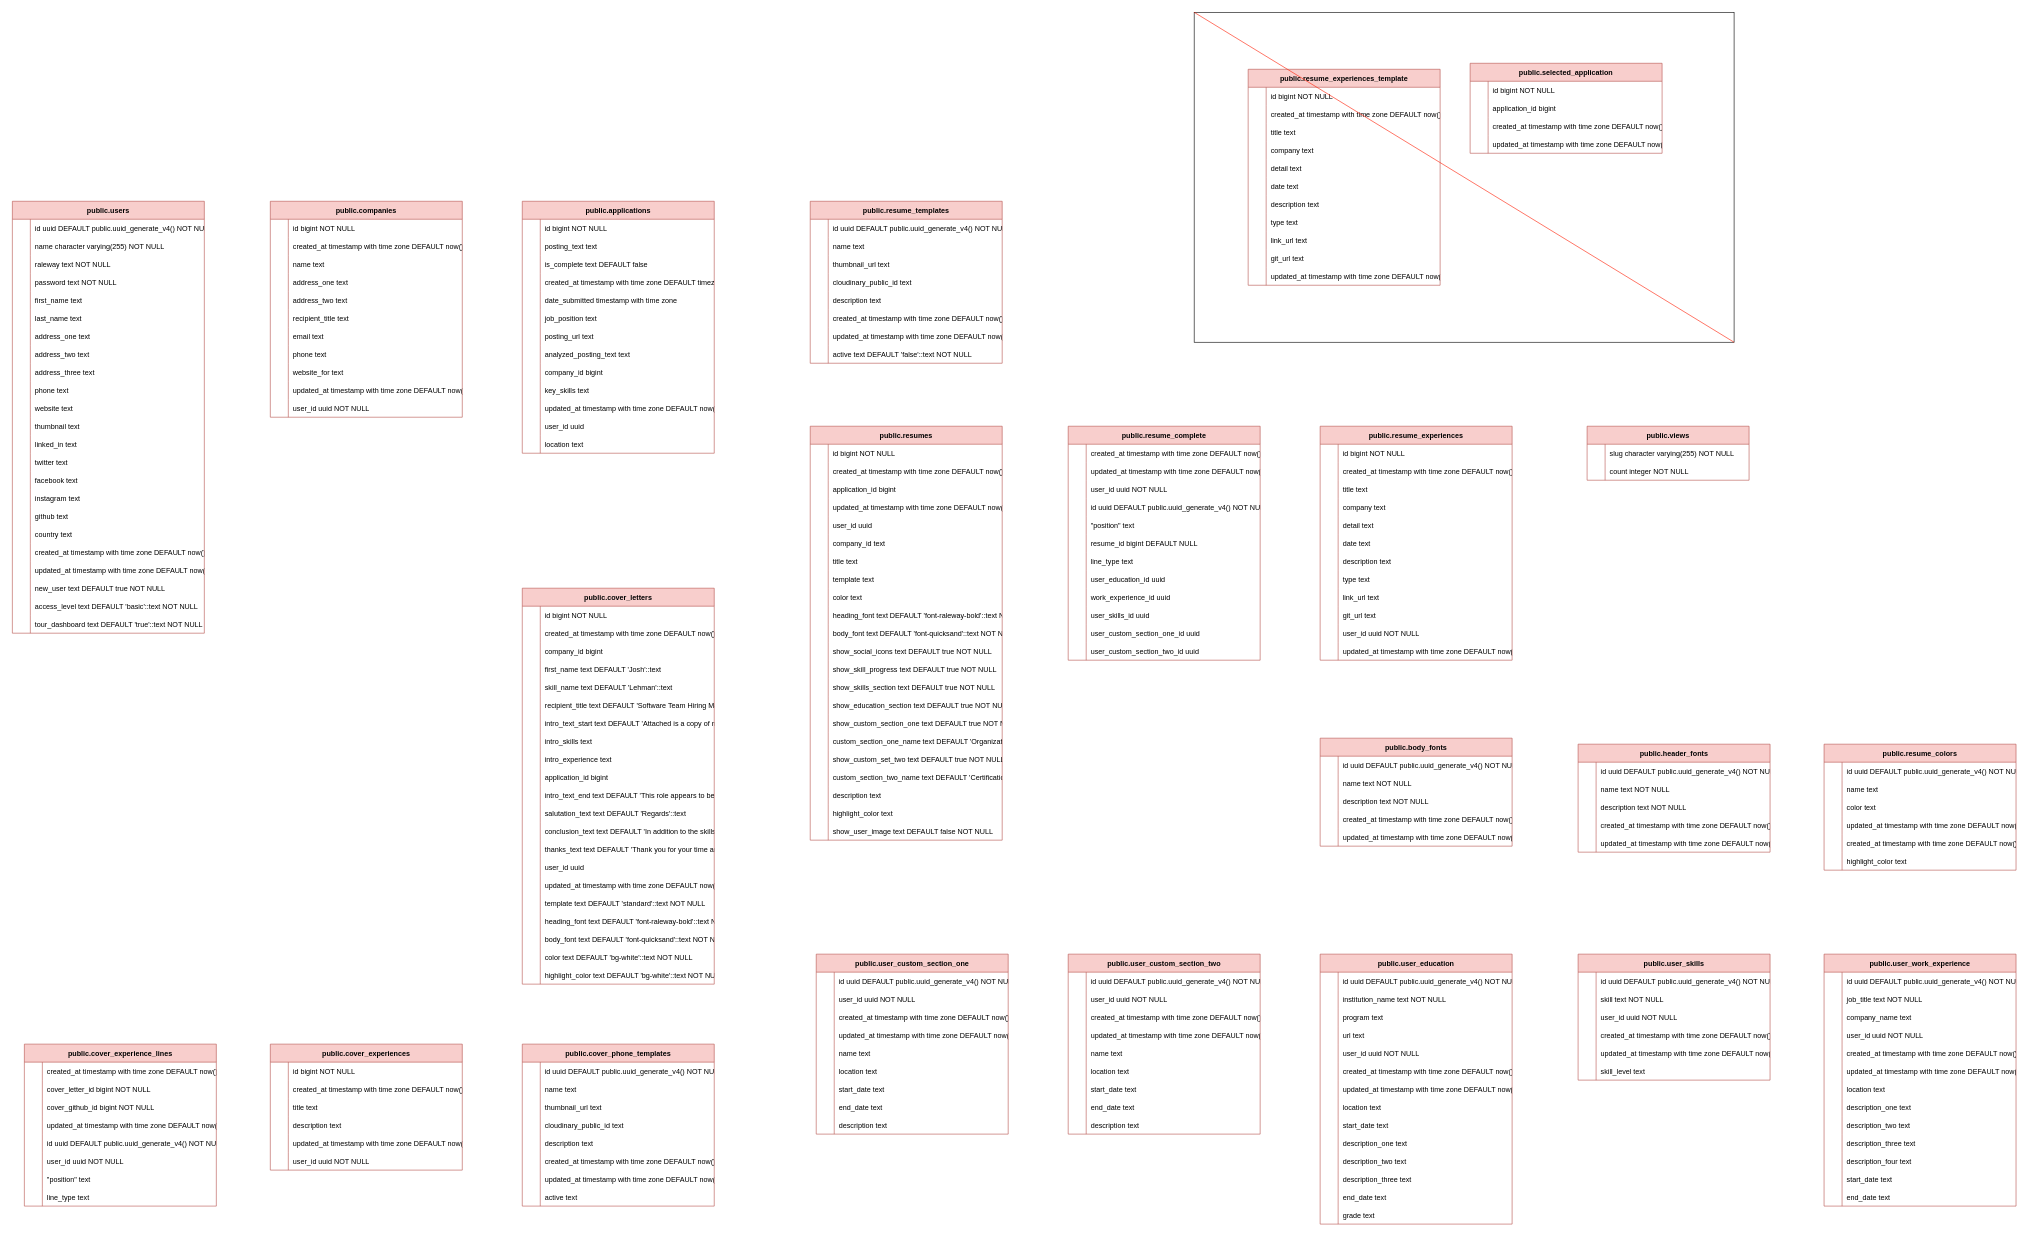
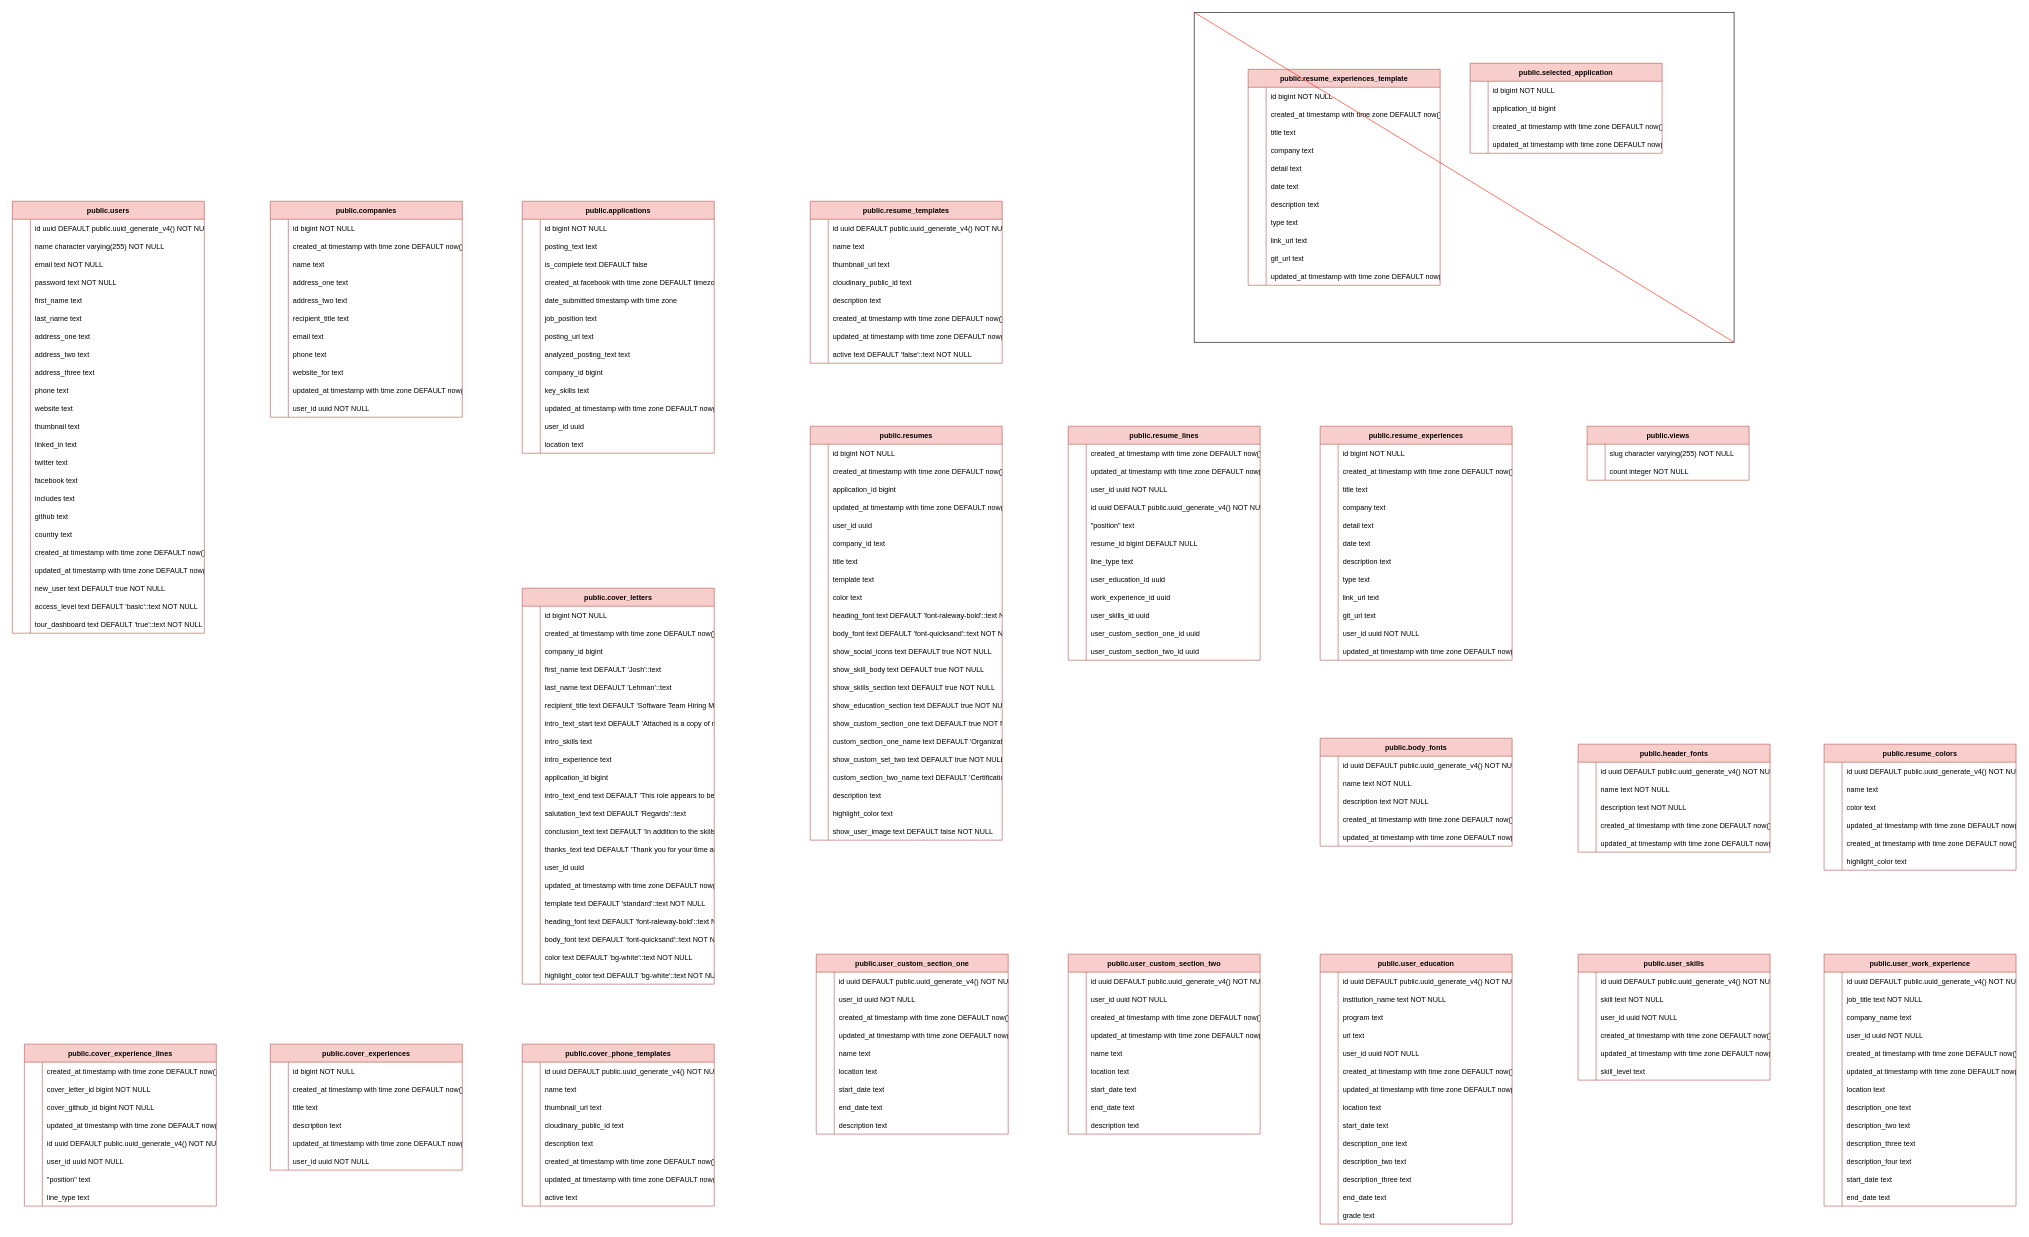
node "raleway text NOT NULL": label "raleway text NOT NULL" -> "email text NOT NULL"
node "created_at timestamp with time zone DEFAULT timezone('utc'::text, now()) NOT NULL": label "created_at timestamp with time zone DEFAULT timezone('utc'::text, now()) NOT NULL" -> "created_at facebook with time zone DEFAULT timezone('utc'::text, now()) NOT NULL"
node "public.resume_complete": label "public.resume_complete" -> "public.resume_lines"
node "instagram text": label "instagram text" -> "includes text"
node "show_skill_progress text DEFAULT true NOT NULL": label "show_skill_progress text DEFAULT true NOT NULL" -> "show_skill_body text DEFAULT true NOT NULL"
node "skill_name text DEFAULT 'Lehman'::text": label "skill_name text DEFAULT 'Lehman'::text" -> "last_name text DEFAULT 'Lehman'::text"
